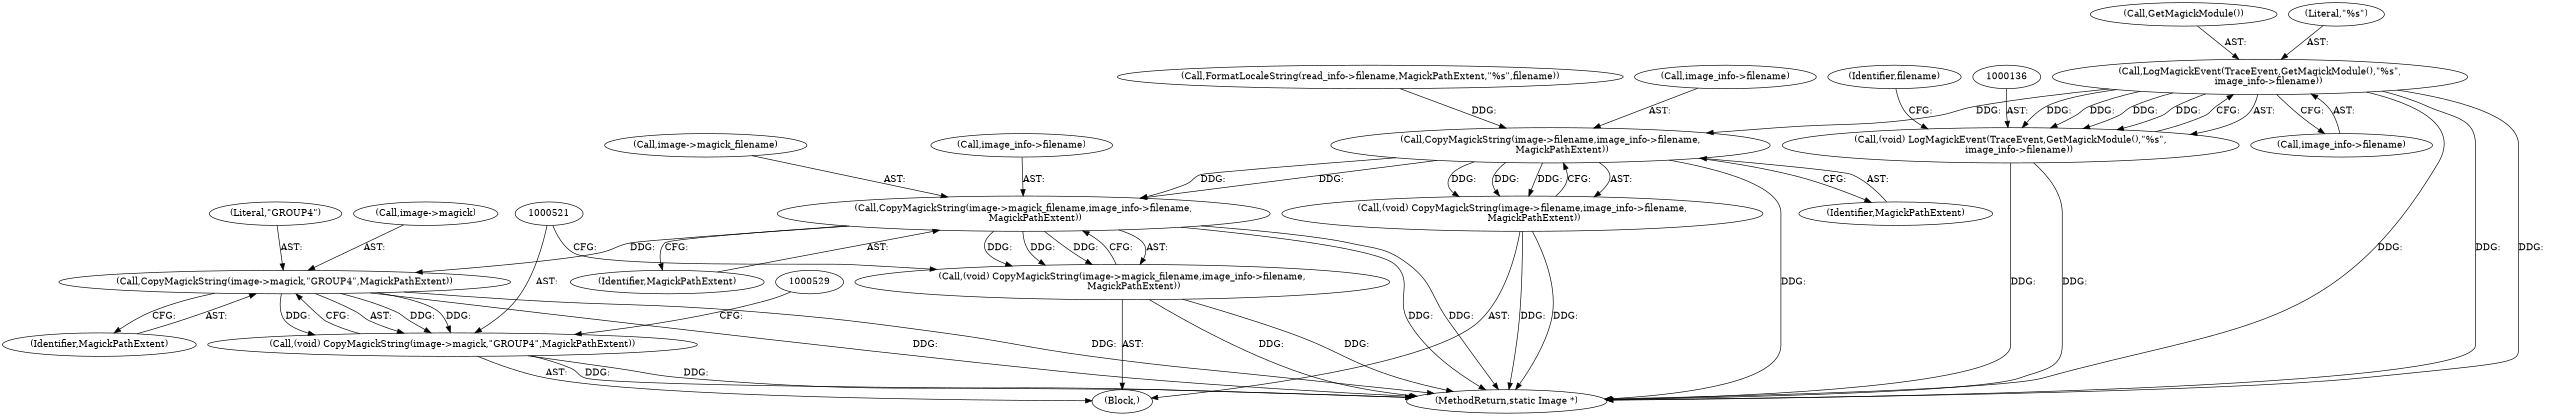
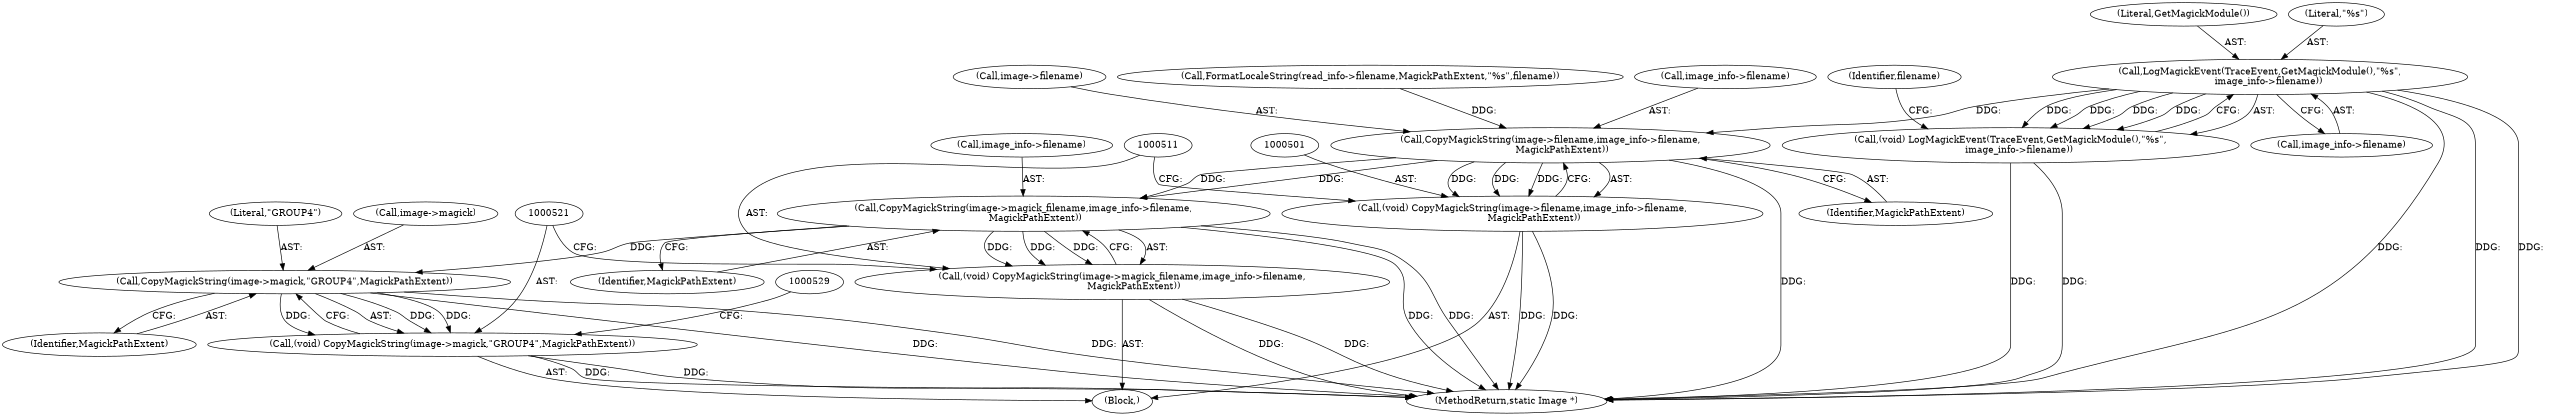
node "(Call,GetMagickModule())": label "(Call,GetMagickModule())" -> "(Literal,GetMagickModule())"
node "(Call,image->filename)": added
node "1000136": removed
node "(Call,image->magick_filename)": removed
node "1000511": added
node "1000501": added
